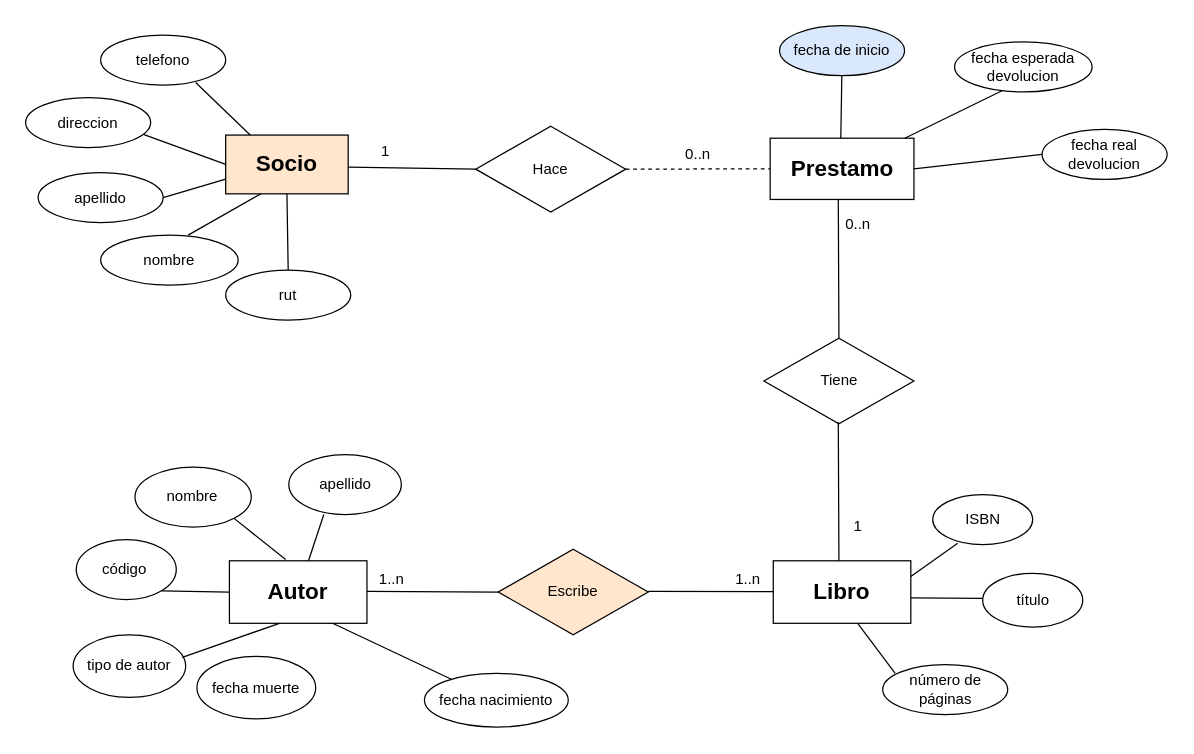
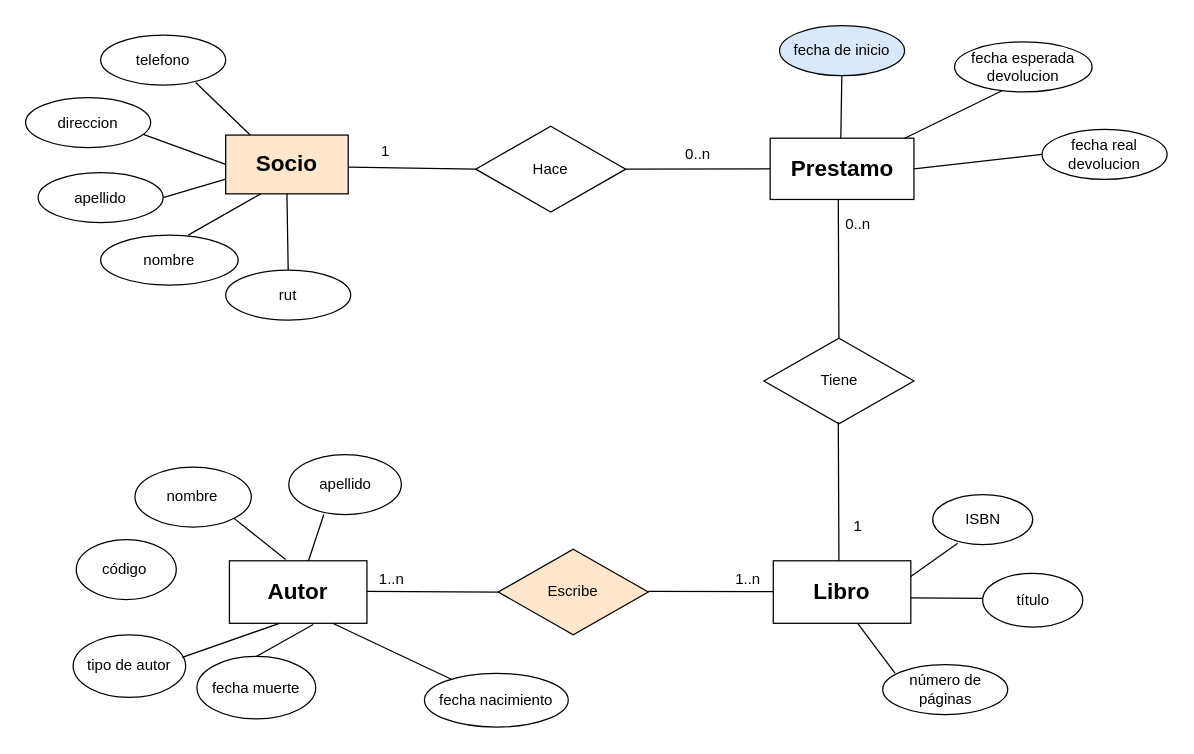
edge "Prestamo" -- "Hace": style dashed -> solid
edge "código" -- "Autor": removed
edge "Autor" -- "fecha muerte": added
